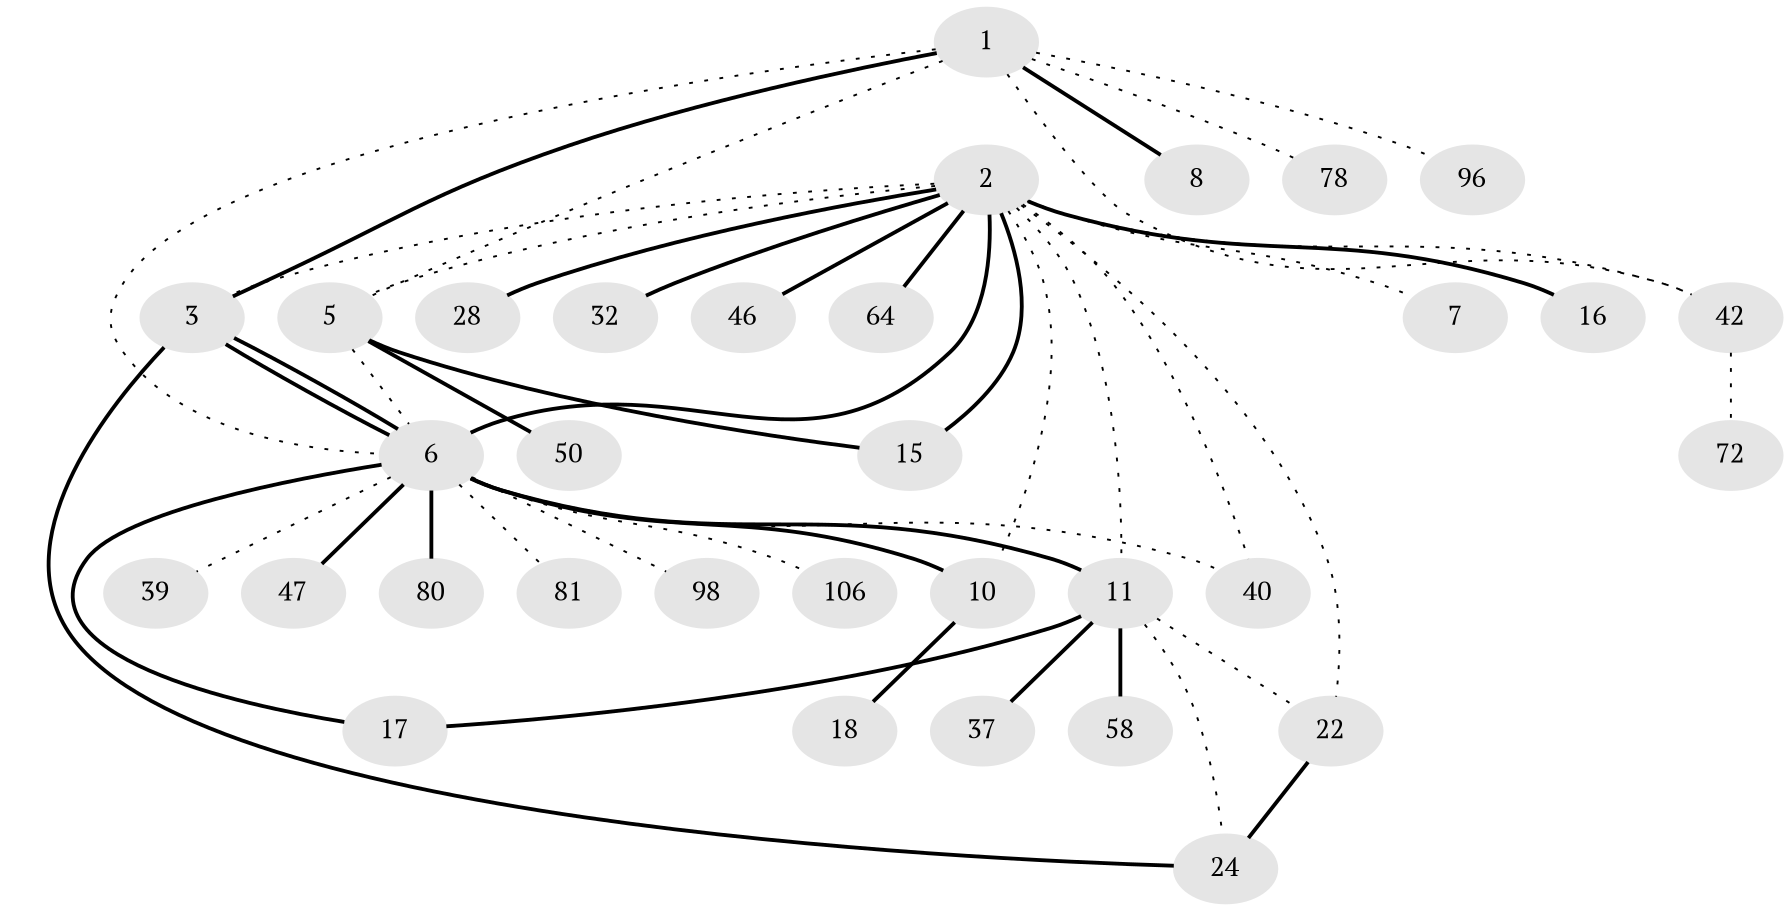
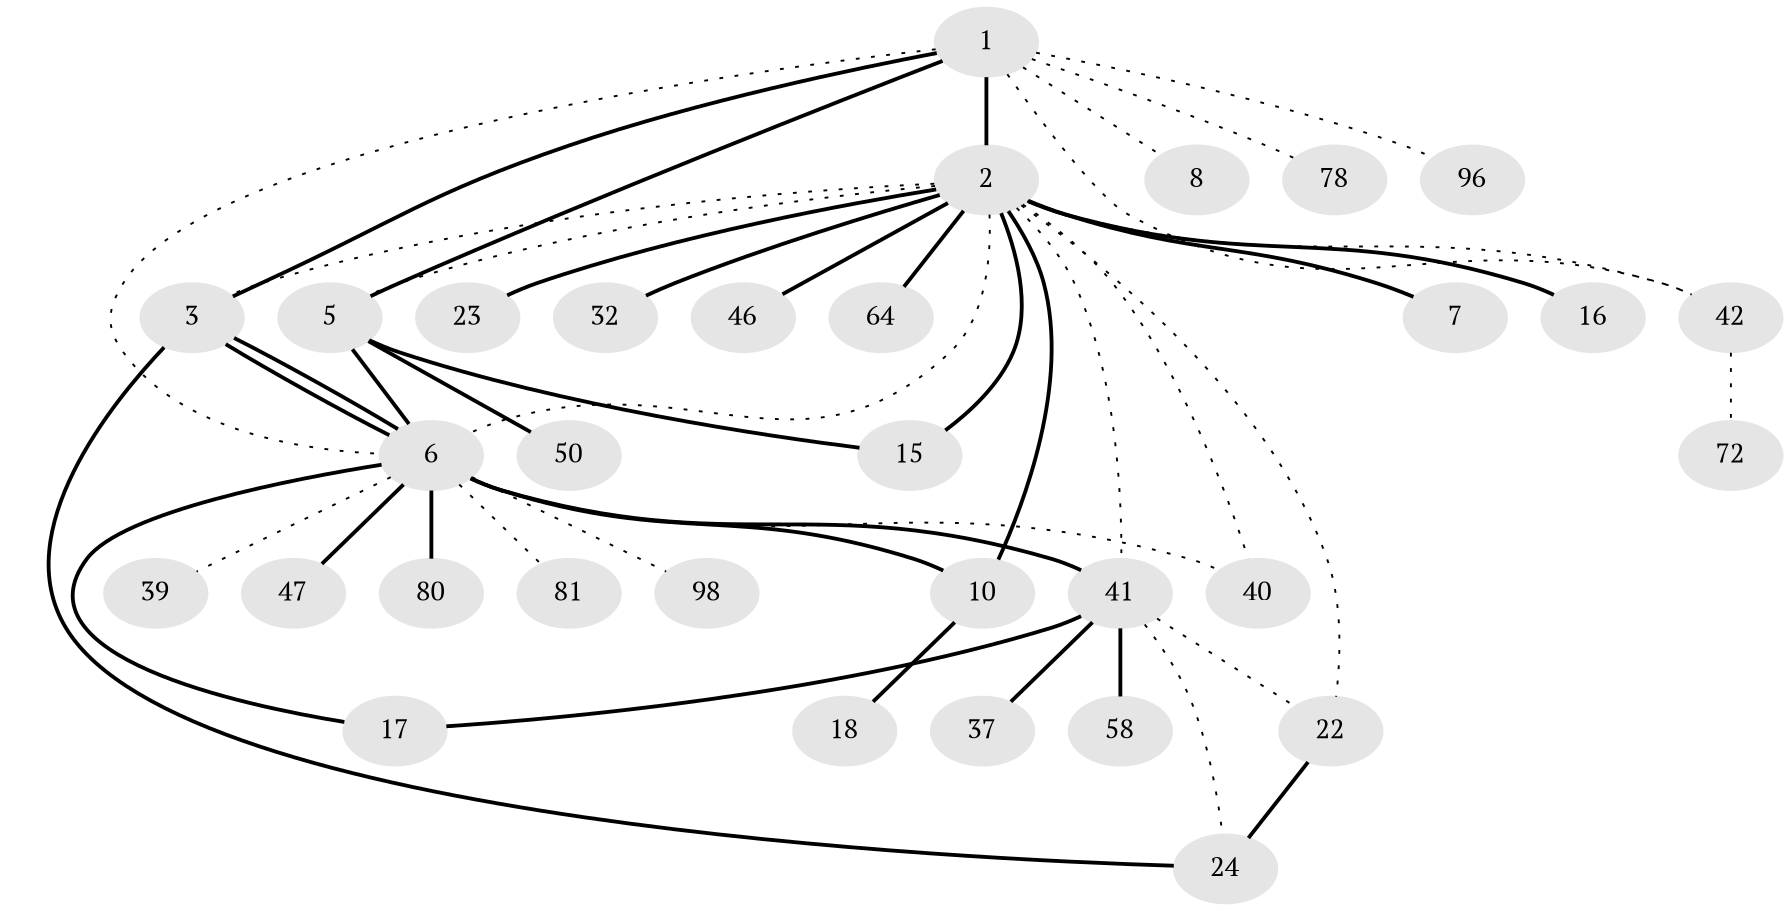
edge "1" -- "2": added
edge "1" -- "8": style bold -> dotted
edge "1" -- "5": style dotted -> bold
edge "2" -- "7": style dotted -> bold
node "28": label "28" -> "23"
edge "2" -- "10": style dotted -> bold
edge "5" -- "6": style dotted -> bold
edge "2" -- "6": style bold -> dotted
node "106": removed
node "11": label "11" -> "41"
